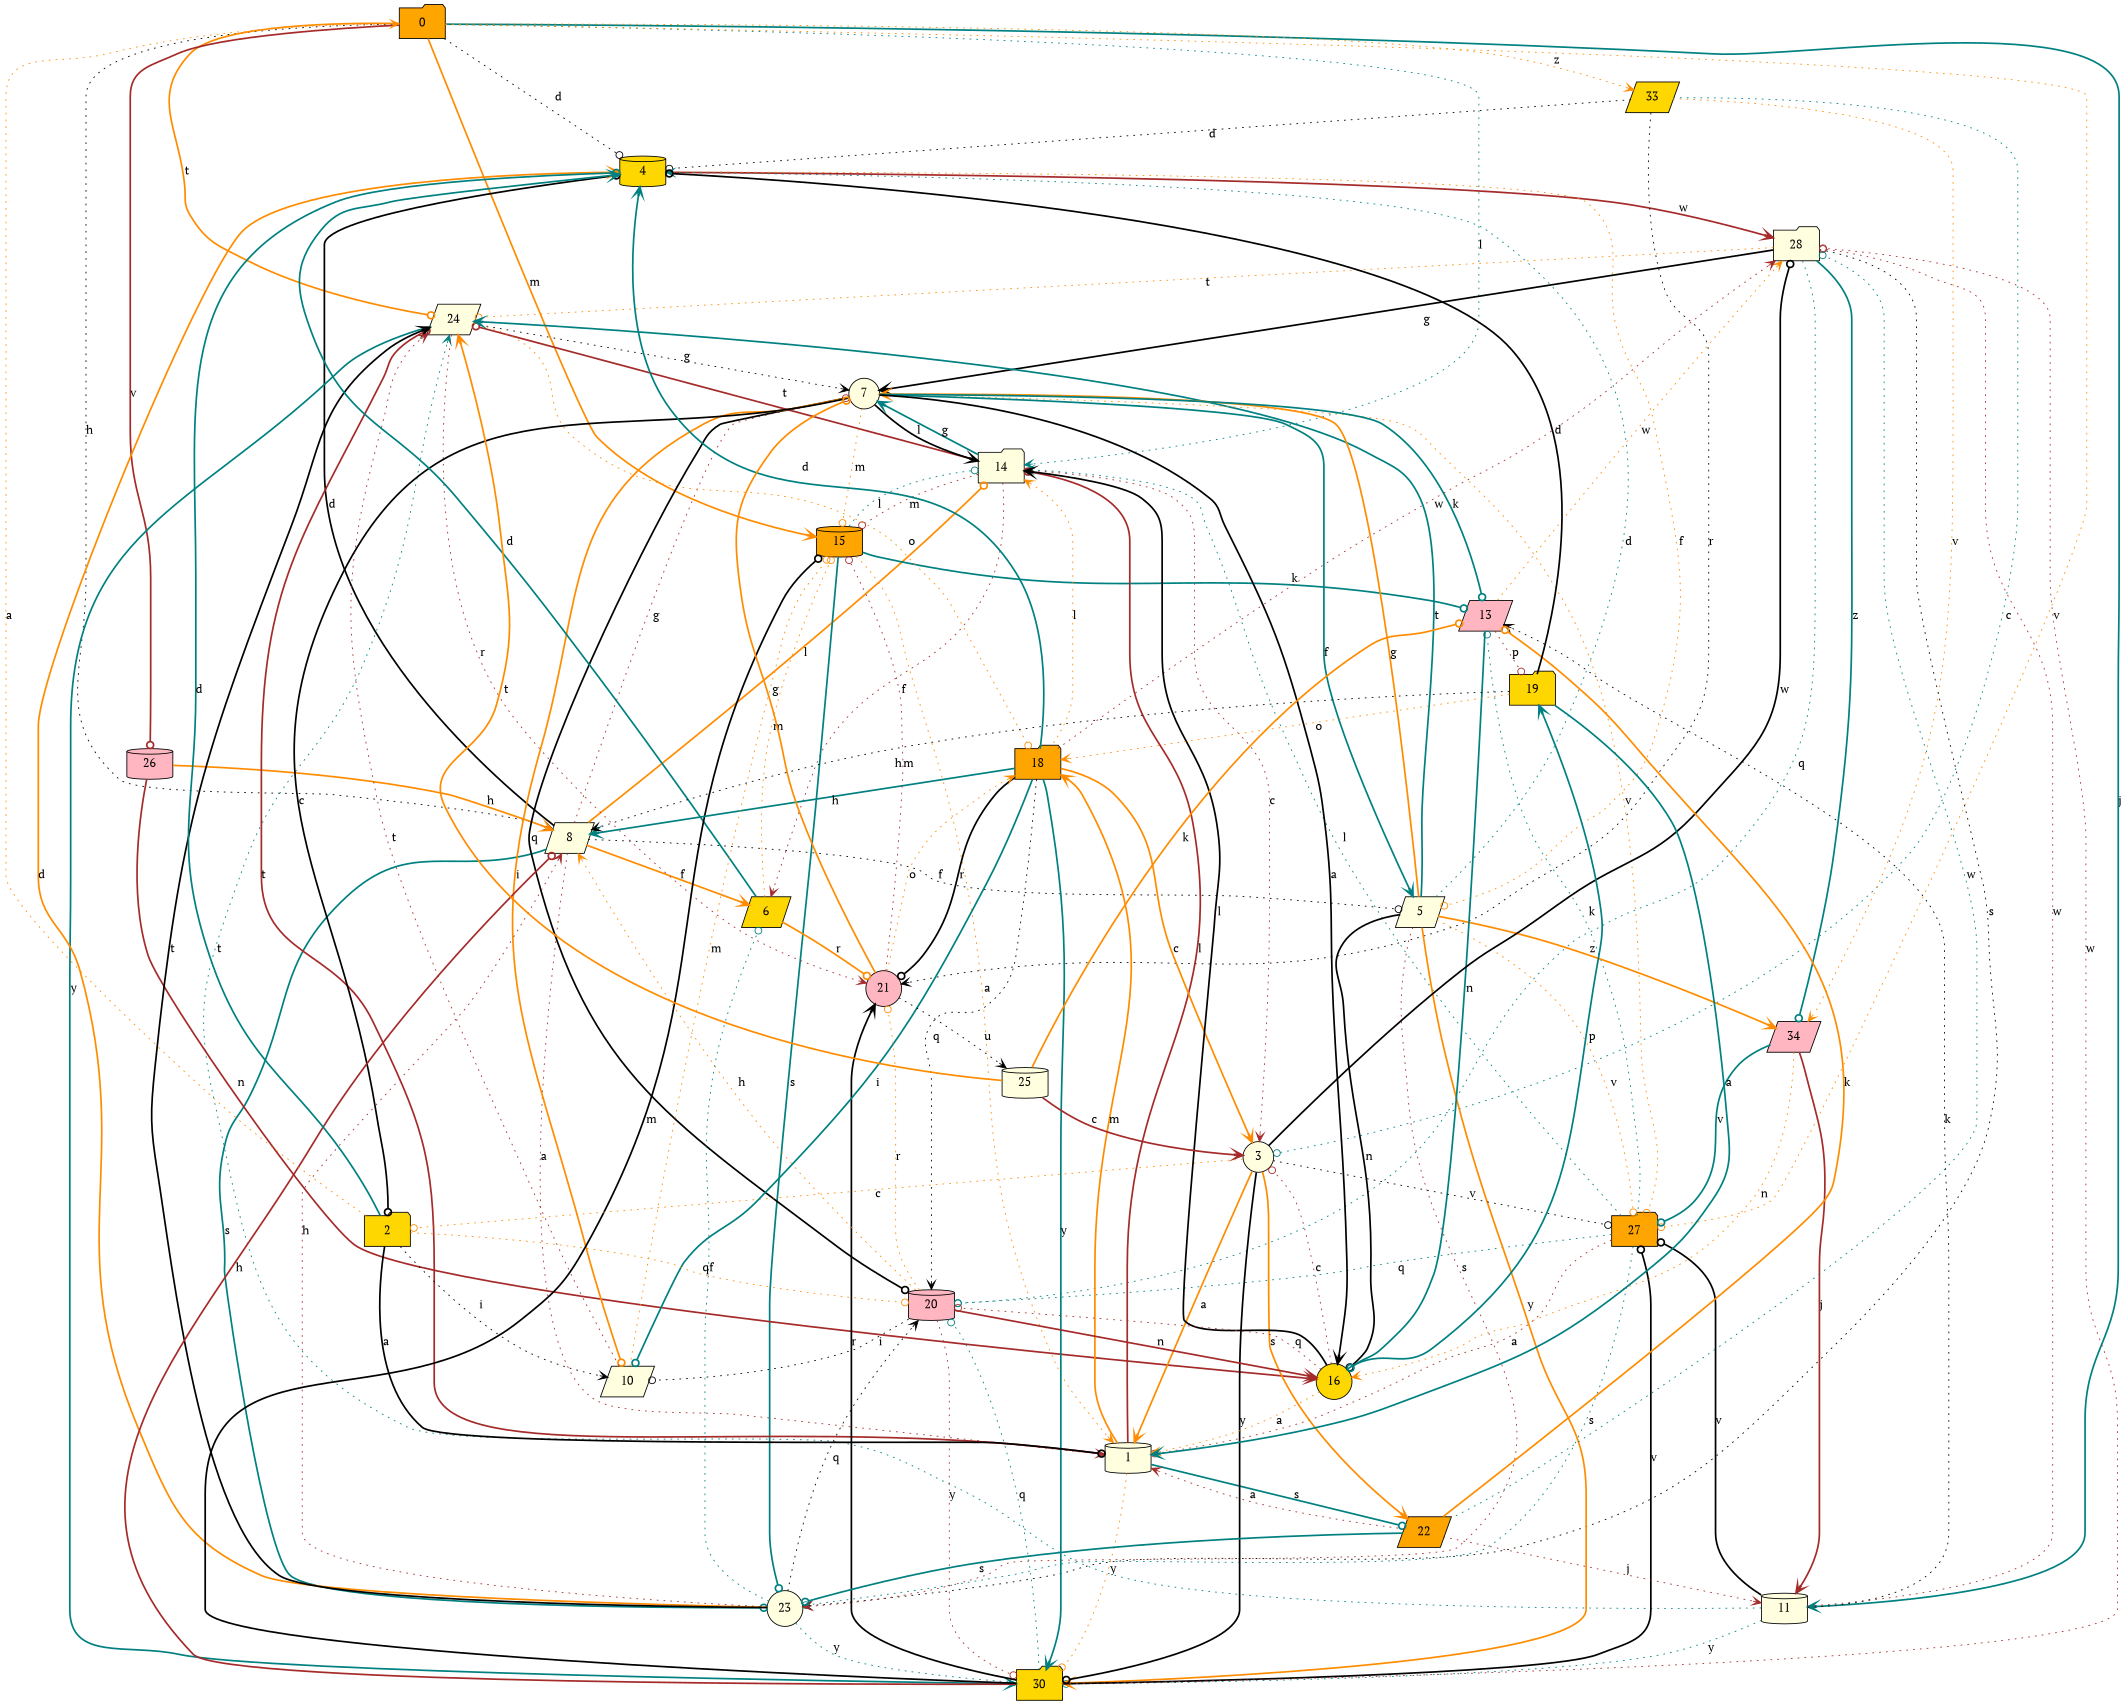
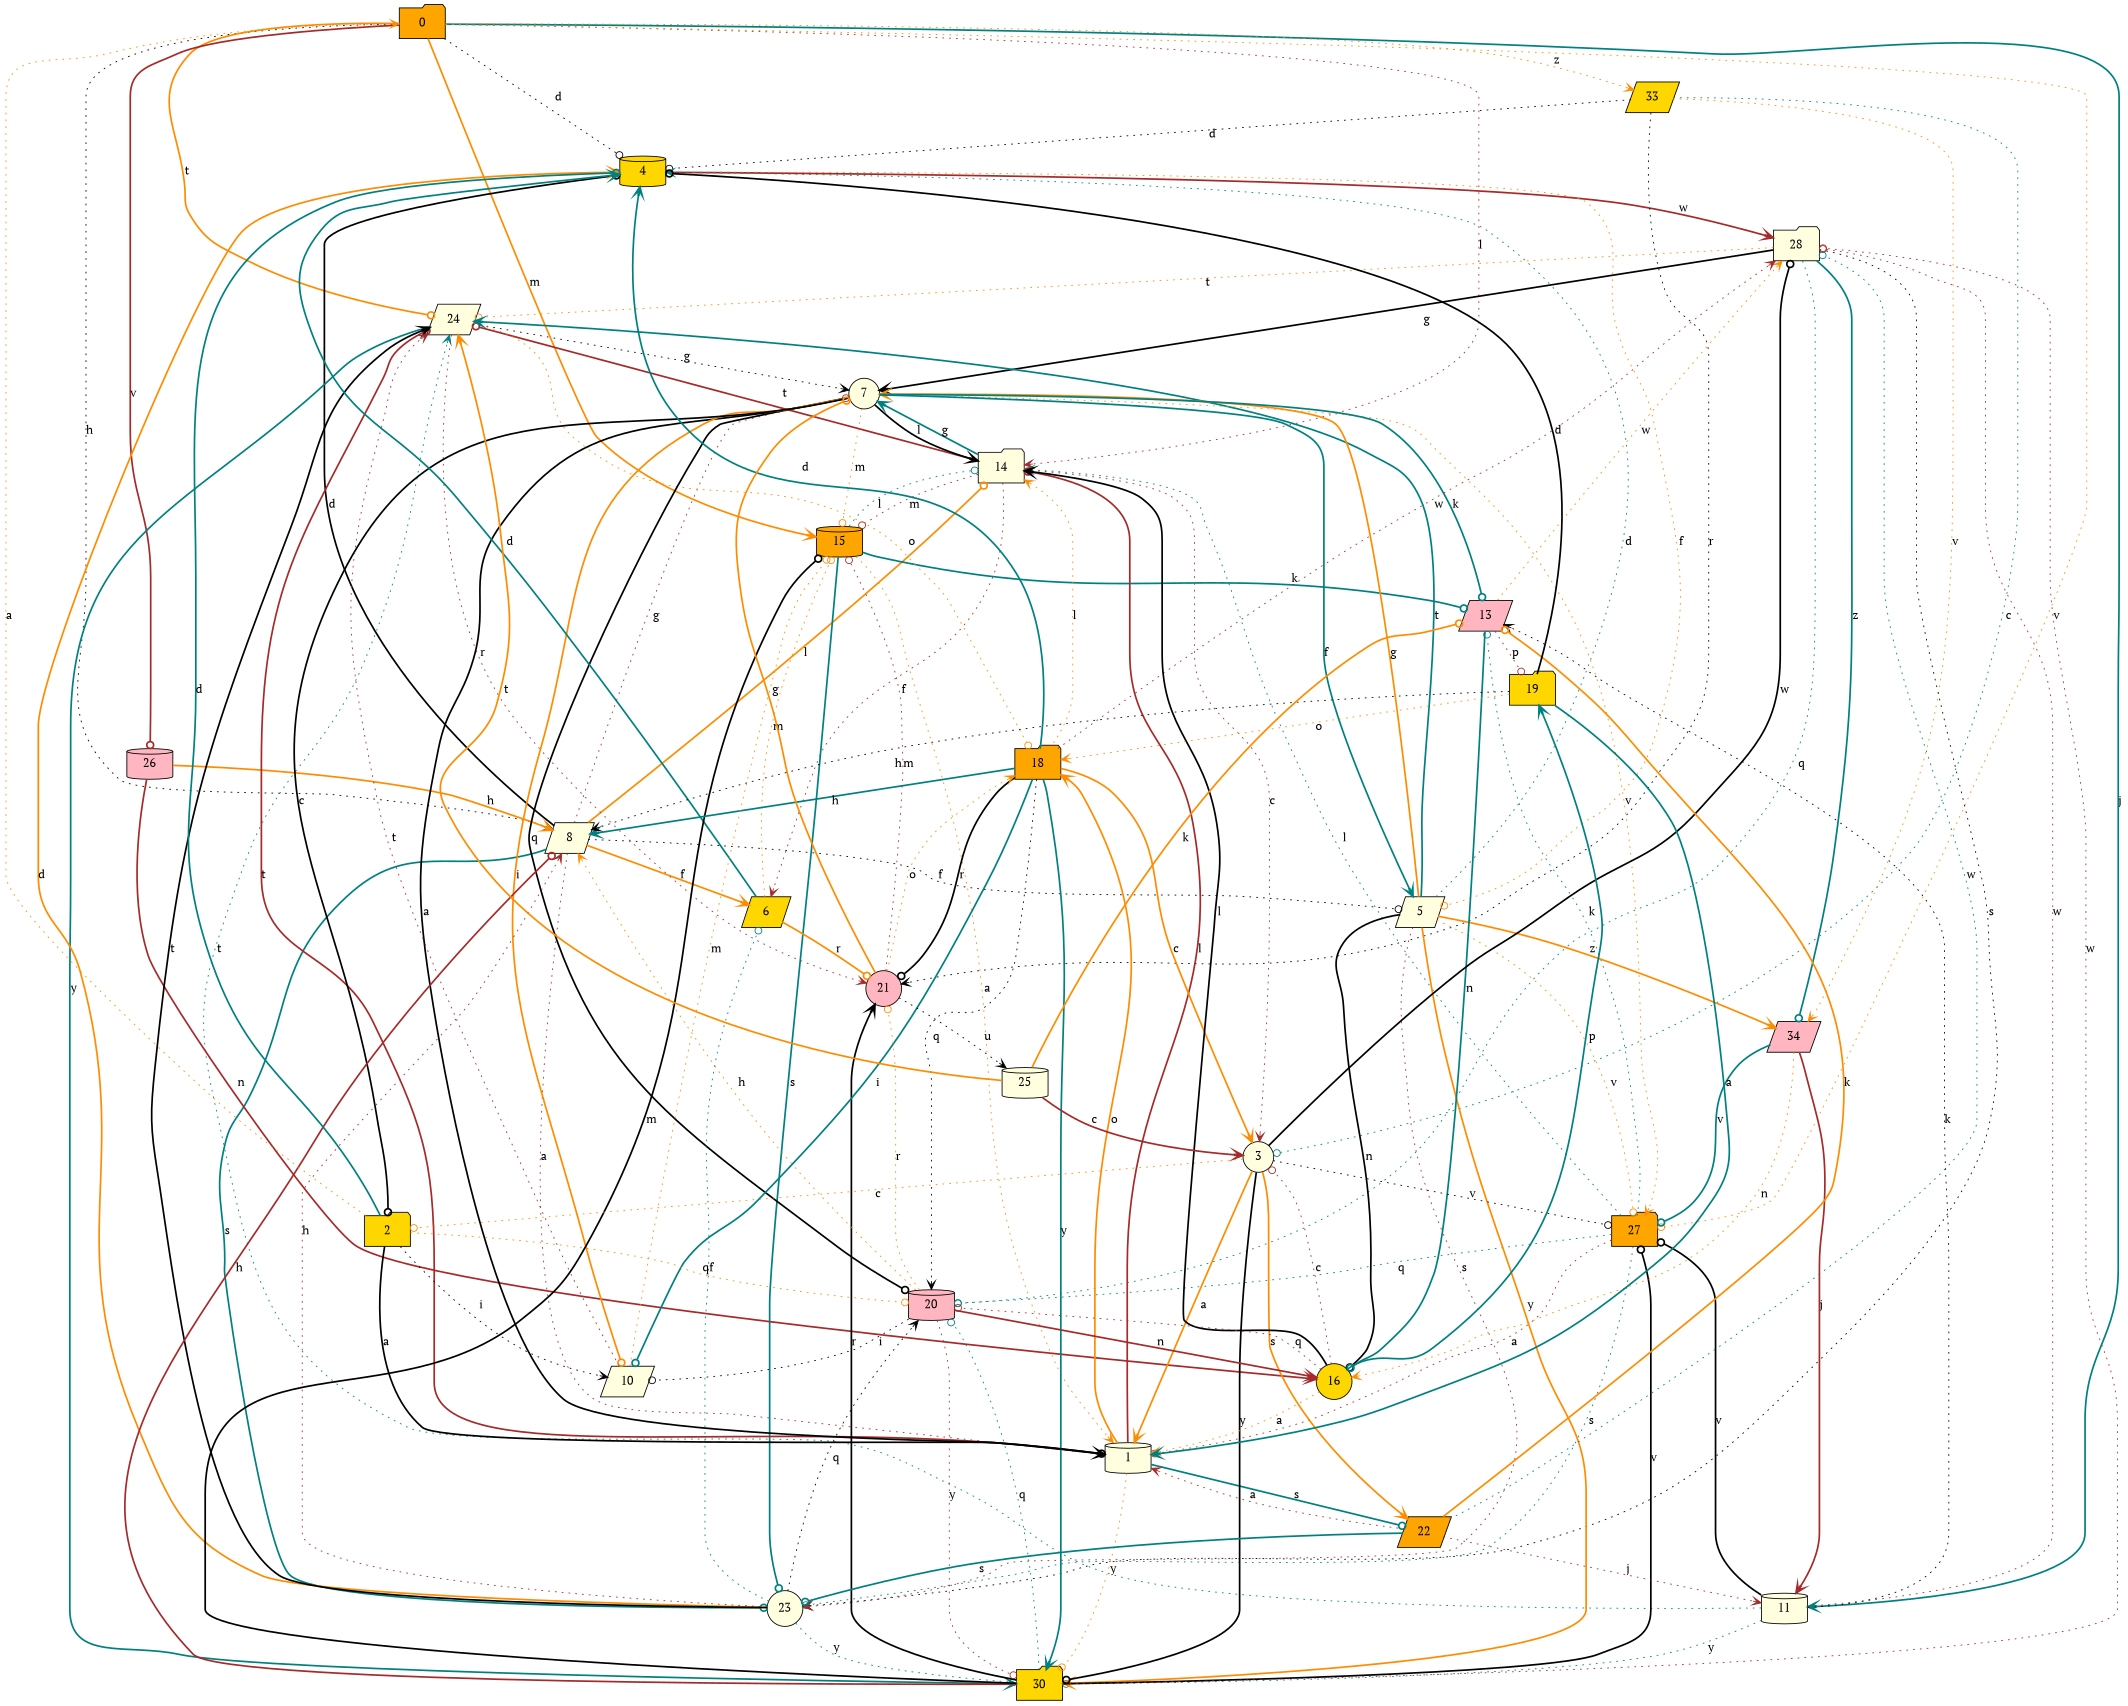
edge "0" -> "14": color teal -> brown
edge "7" -> "27": arrowhead odot -> vee
edge "7" -> "16": now "7" -> "1"
edge "1" -> "18": label "m" -> "o"
